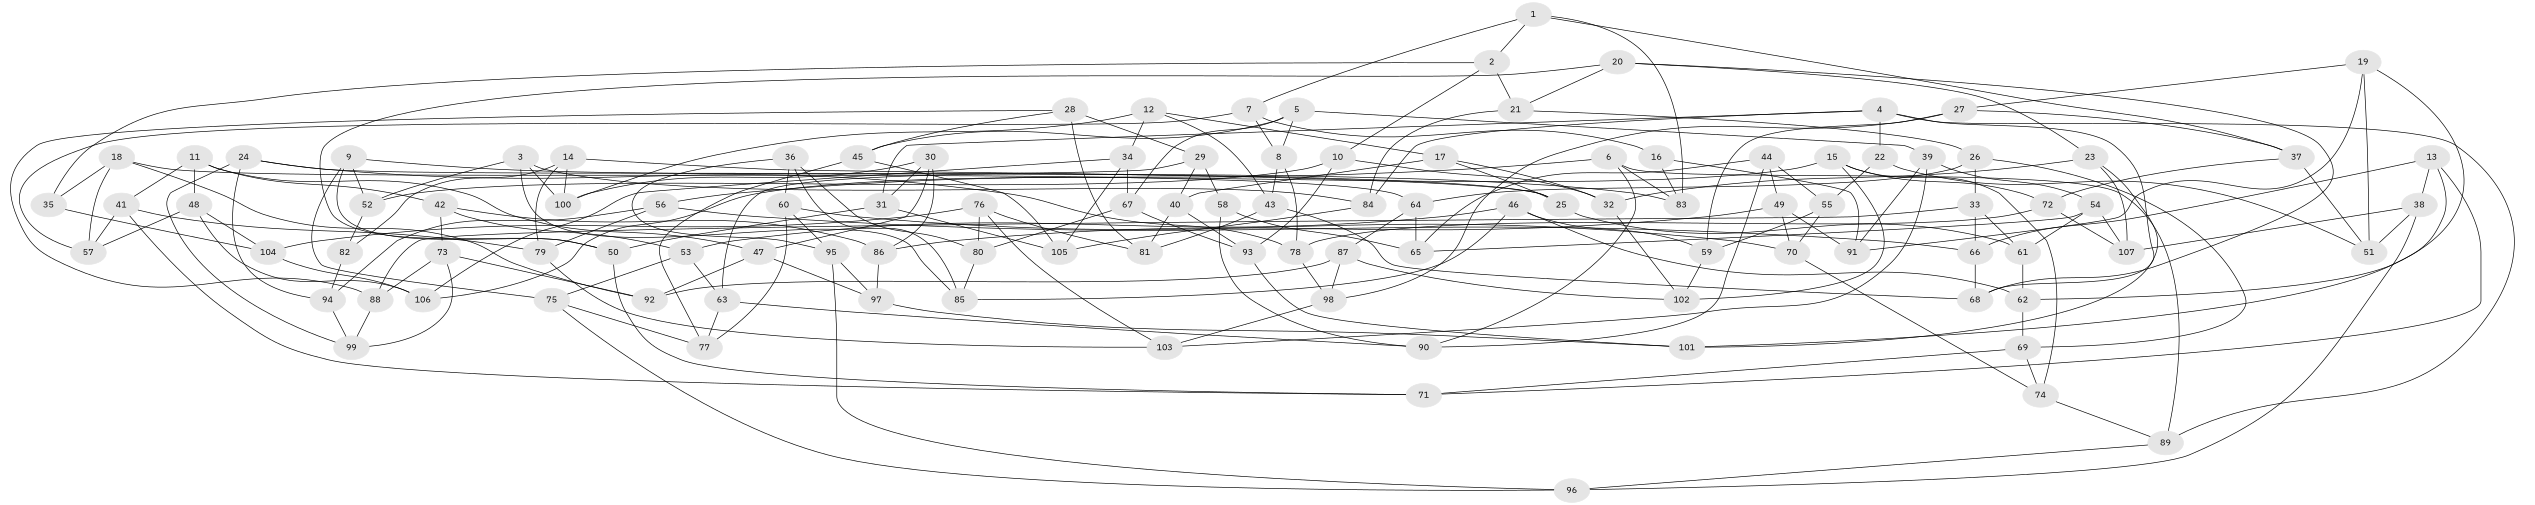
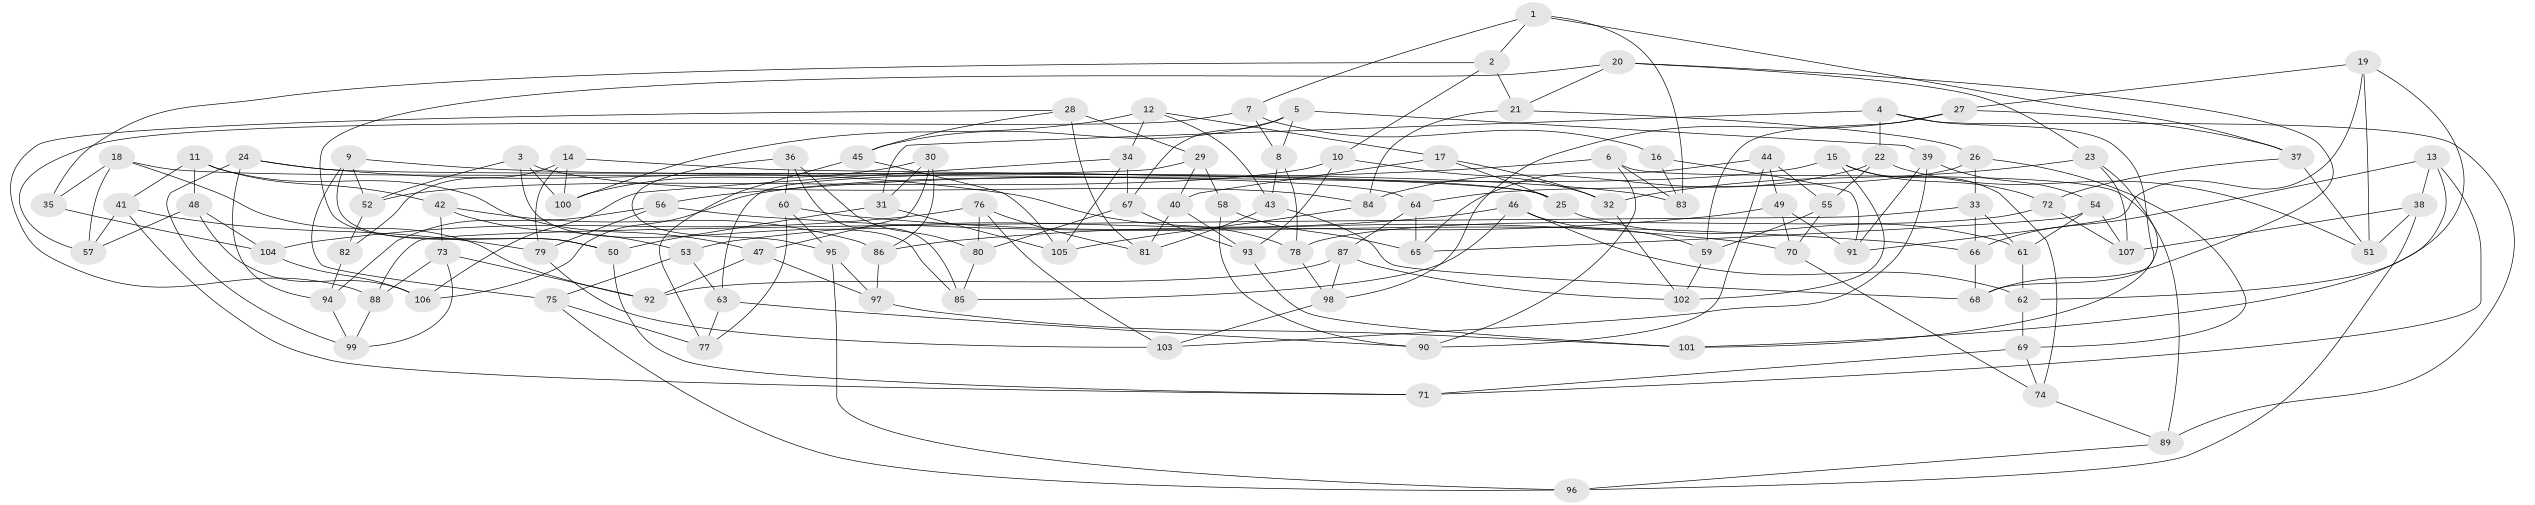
edge "4" -- "84": now "22" -- "84"
